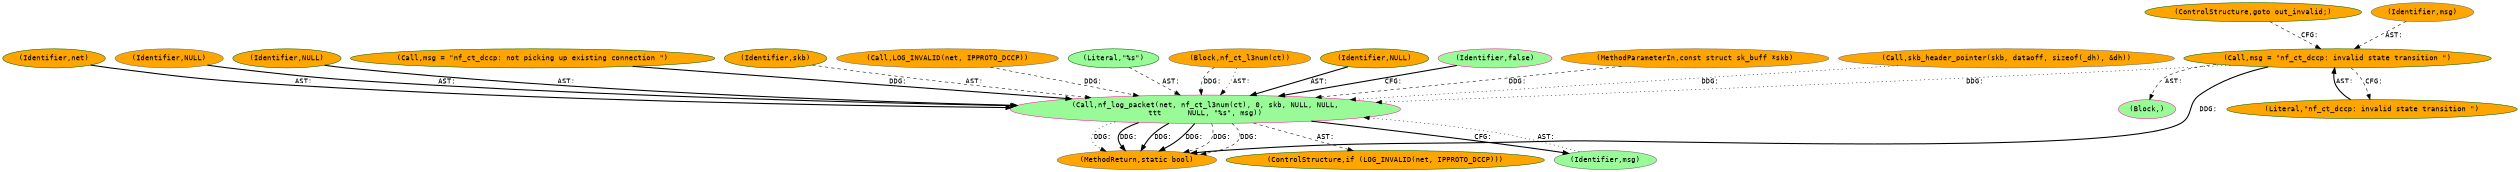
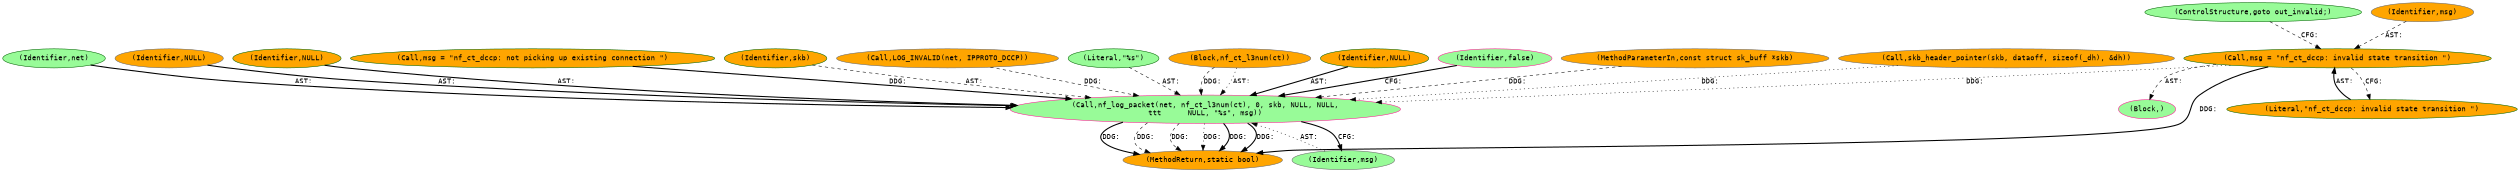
node "(ControlStructure,goto out_invalid;)": fillcolor orange -> palegreen
node "(Identifier,net)": fillcolor orange -> palegreen
node "(ControlStructure,if (LOG_INVALID(net, IPPROTO_DCCP)))": removed
